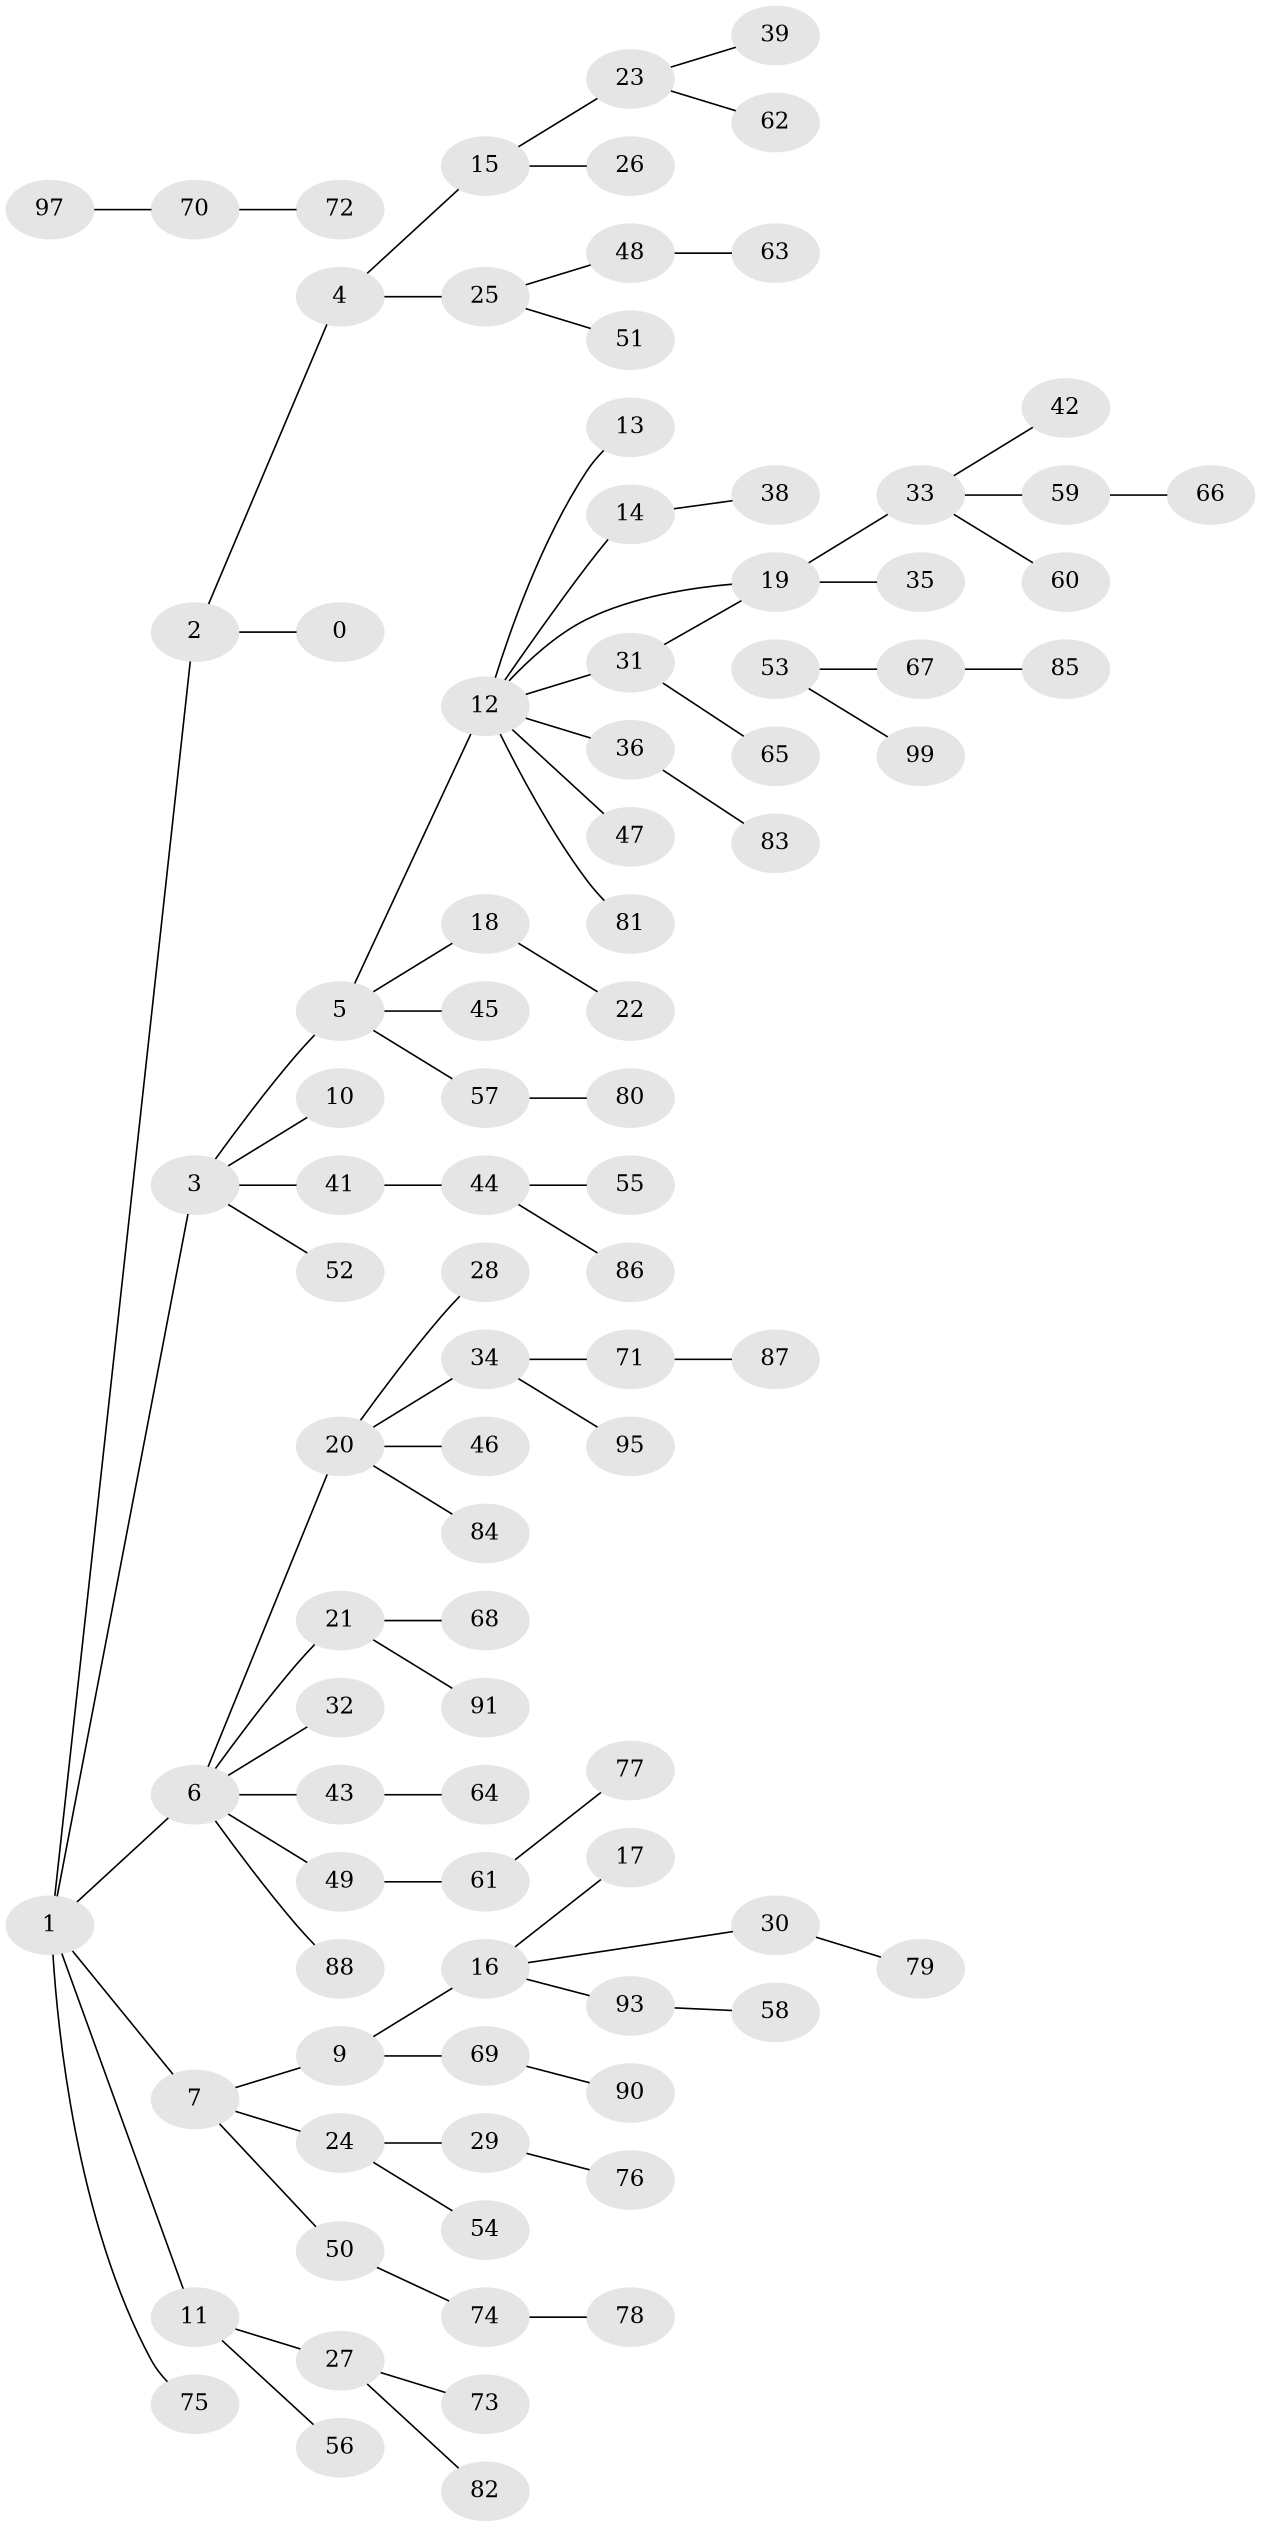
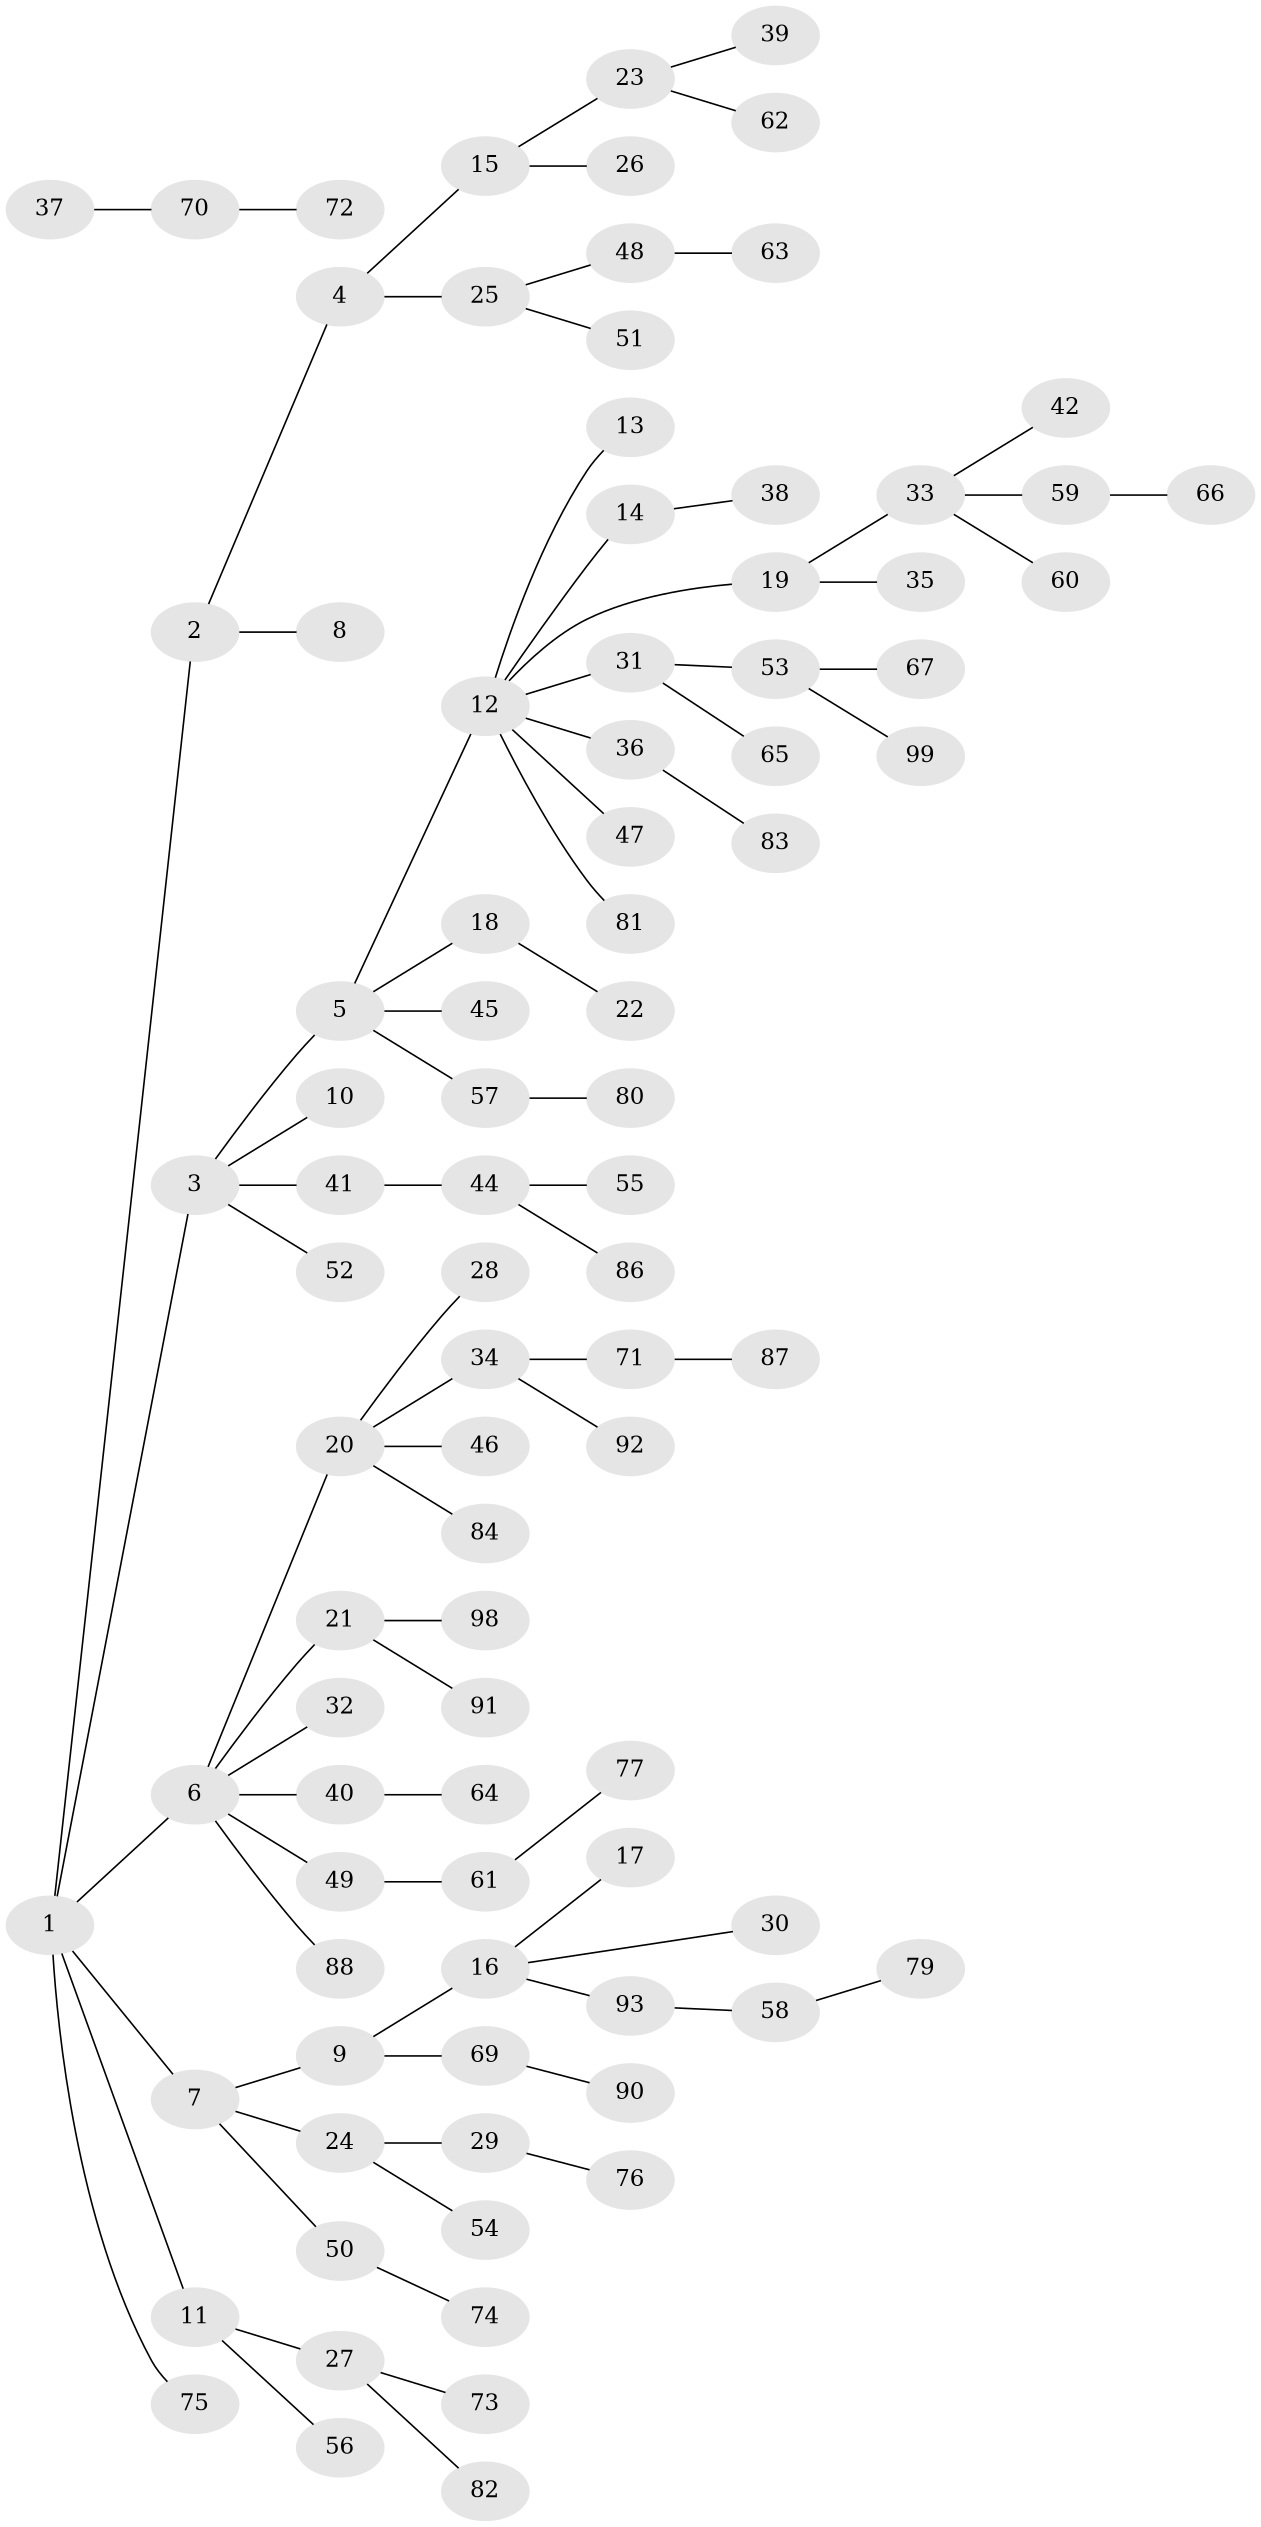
node "97": label "97" -> "37"
edge "19" -- "31": now "53" -- "31"
node "0": label "0" -> "8"
node "85": removed
node "95": label "95" -> "92"
node "68": label "68" -> "98"
node "43": label "43" -> "40"
edge "30" -- "79": now "58" -- "79"
node "78": removed
